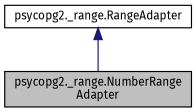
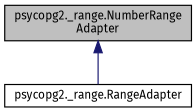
edge "psycopg2._range.NumberRange Adapter" -> "psycopg2._range.RangeAdapter": reversed
